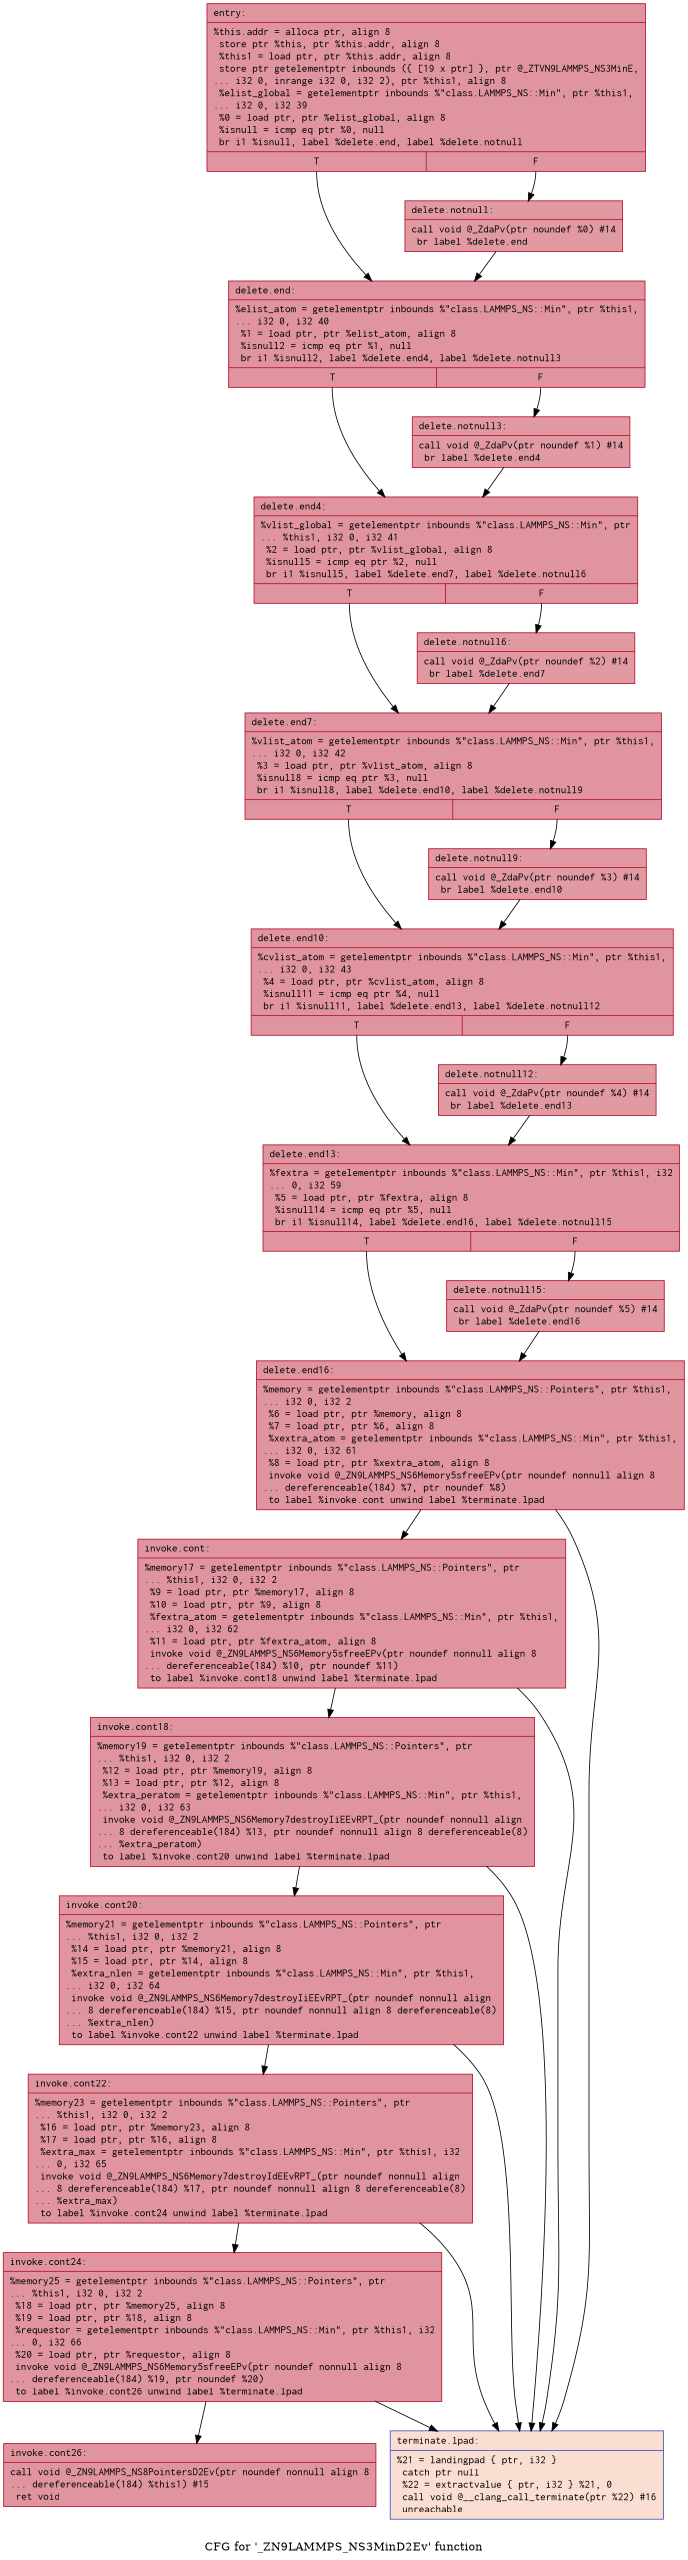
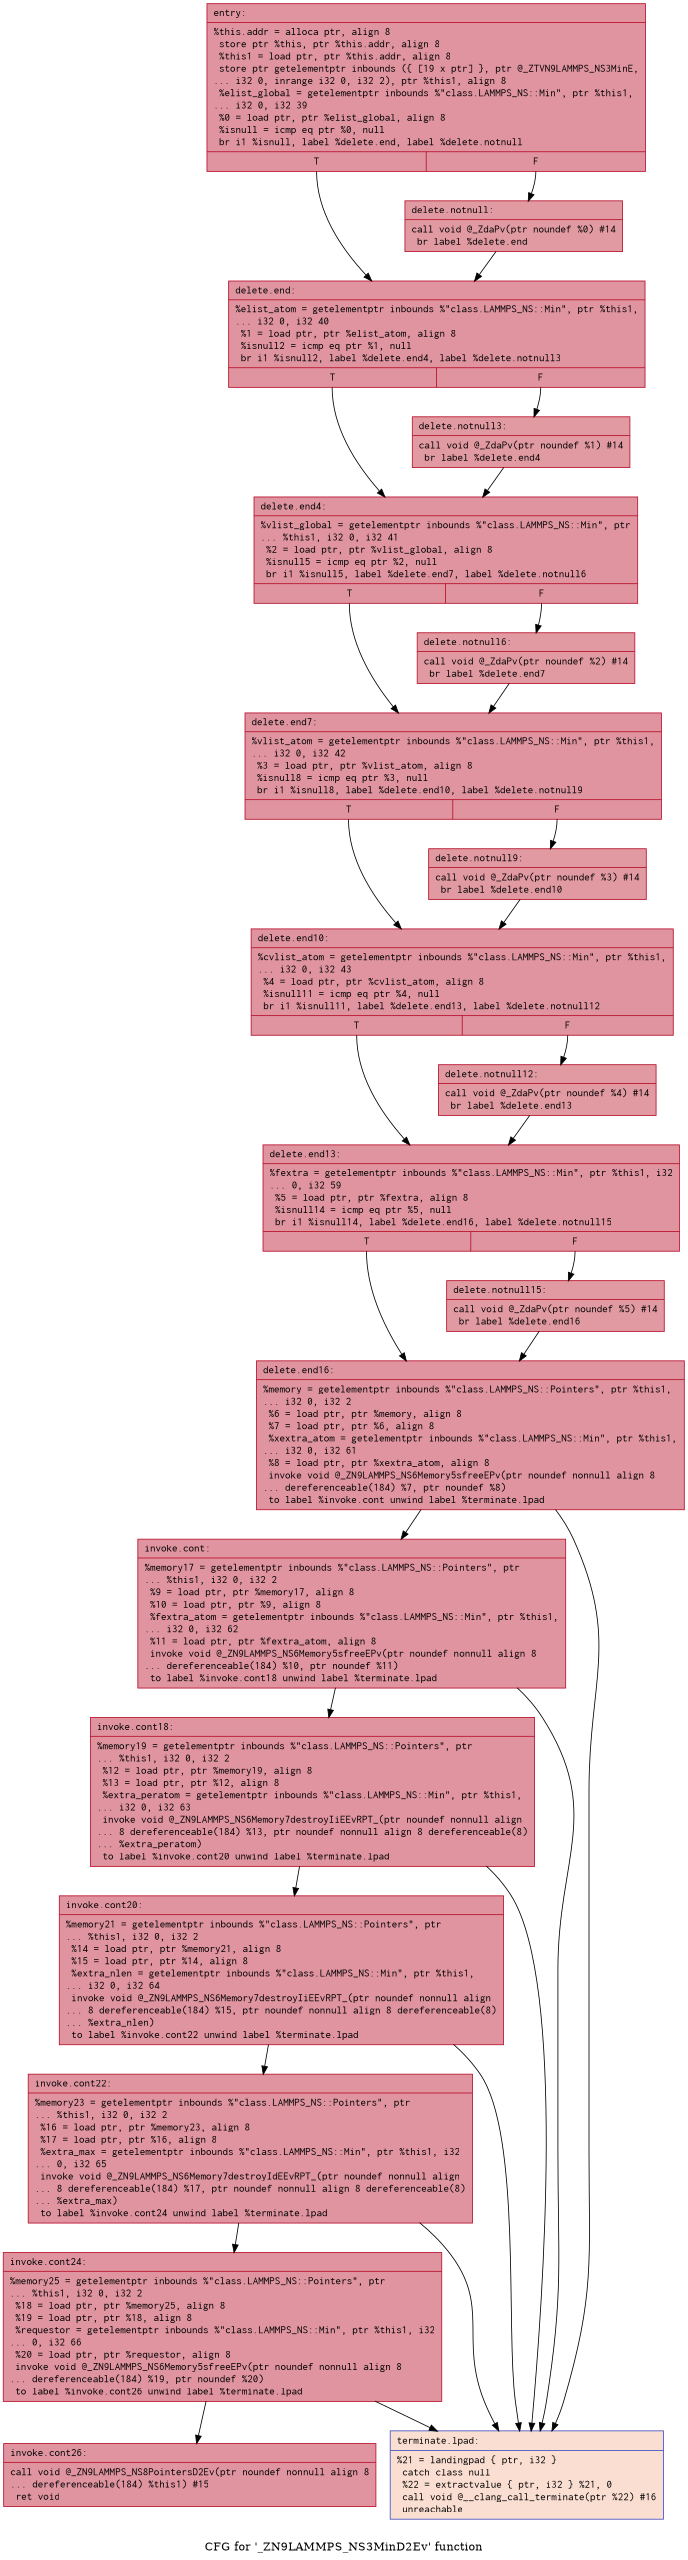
node "terminate.lpad:": text "catch ptr null" -> "catch class null"
